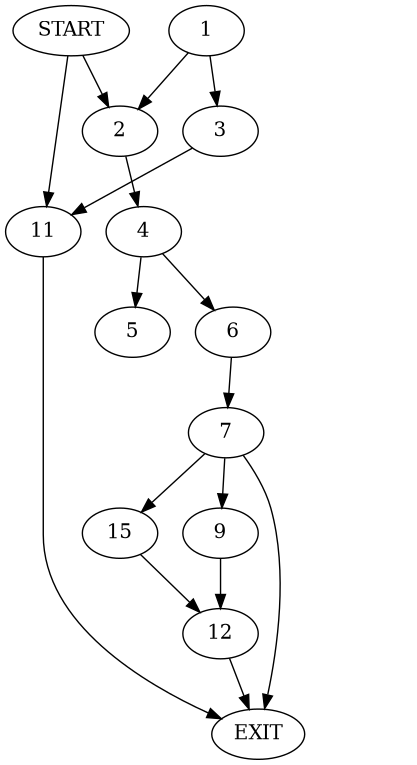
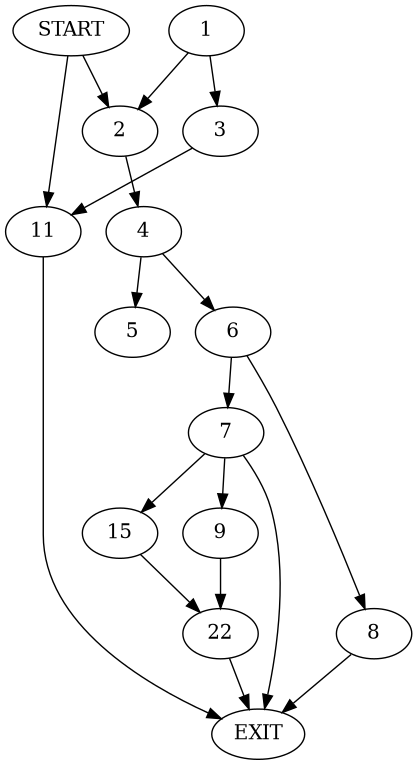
node "12": label "12" -> "22"
node "8": added
